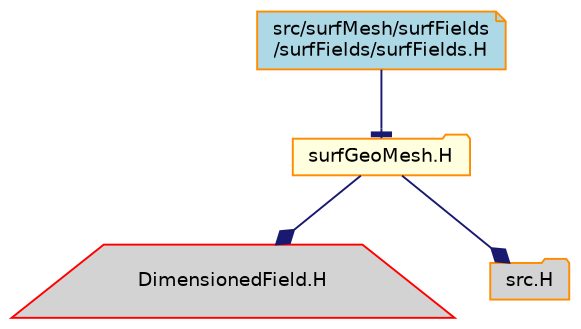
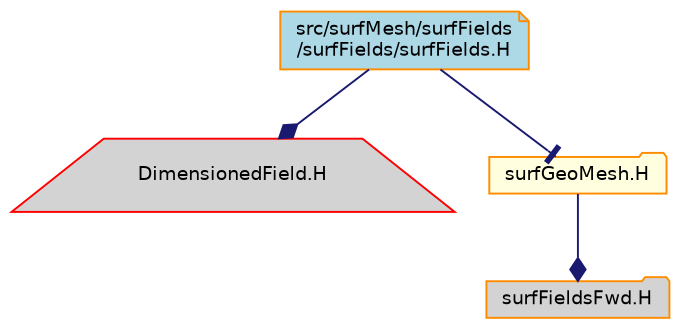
edge "surfGeoMesh.H" -> "DimensionedField.H": now "src/surfMesh/surfFields /surfFields/surfFields.H" -> "DimensionedField.H"
node "src.H": label "src.H" -> "surfFieldsFwd.H"
